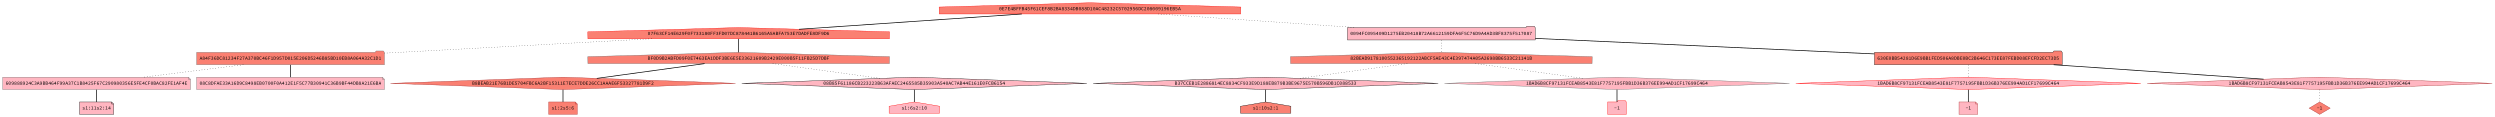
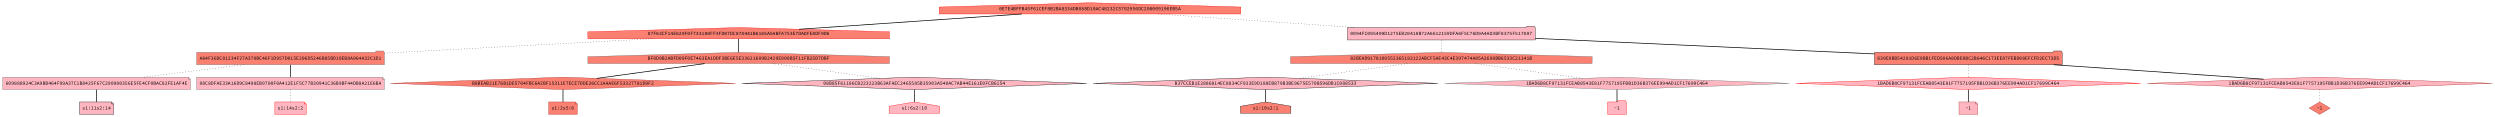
node "s1:14s2:2": added
